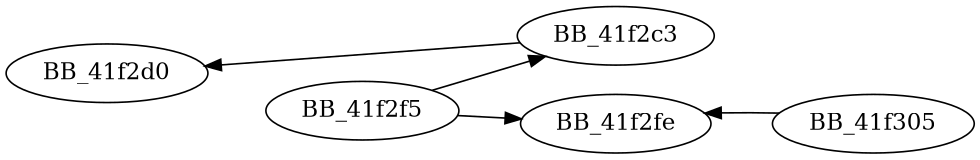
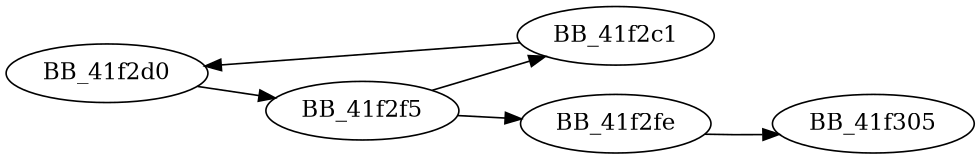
node "BB_41f2c3": label "BB_41f2c3" -> "BB_41f2c1"
edge "BB_41f2d0" -> "BB_41f2f5": added
edge "BB_41f305" -> "BB_41f2fe": reversed
